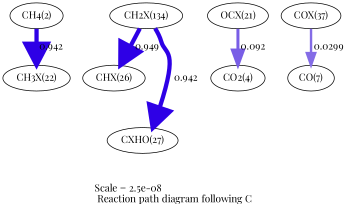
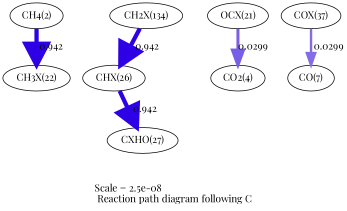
edge "CH2X(134)" -> "CHX(26)": label " 0.949" -> " 0.942"
edge "OCX(21)" -> "CO2(4)": label " 0.092" -> " 0.0299"
edge "CH2X(134)" -> "CXHO(27)": now "CHX(26)" -> "CXHO(27)"
